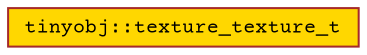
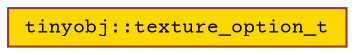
node "tinyobj::texture_texture_t": label "tinyobj::texture_texture_t" -> "tinyobj::texture_option_t"
